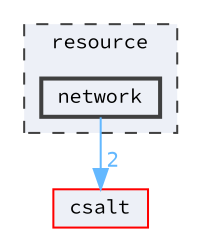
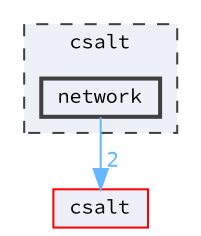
cluster "resource": label "resource" -> "csalt"
